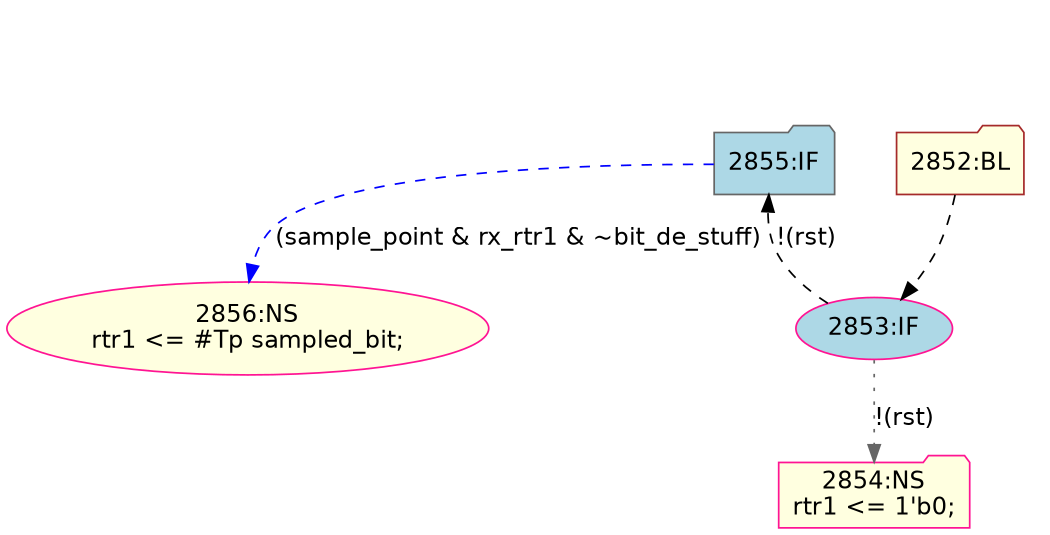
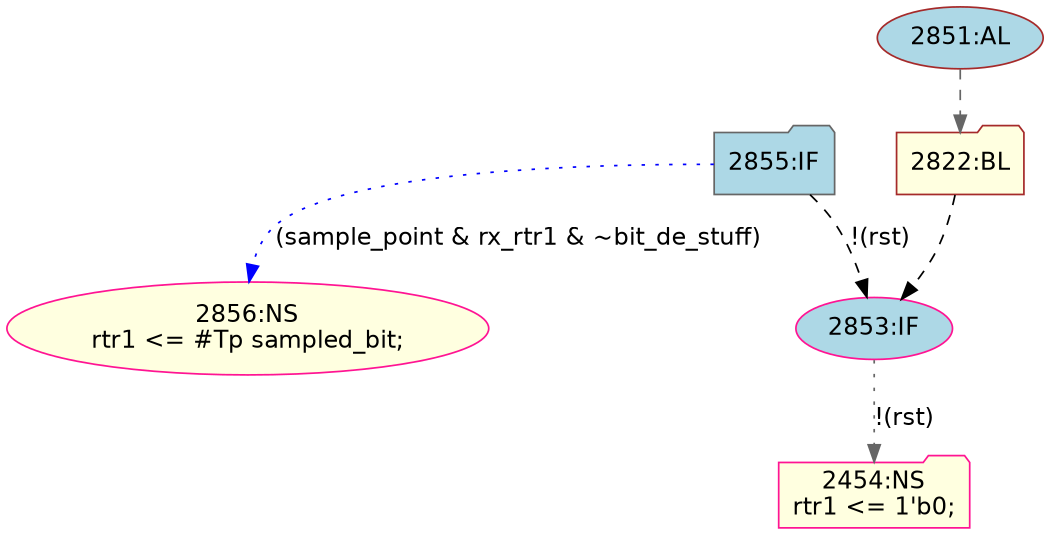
node "2851:AL": added
node "2852:BL": label "2852:BL" -> "2822:BL"
edge "2855:IF" -> "2856:NS rtr1 <= #Tp sampled_bit;": style dashed -> dotted
edge "2853:IF" -> "2855:IF": reversed
node "2854:NS rtr1 <= 1'b0;": label "2854:NS rtr1 <= 1'b0;" -> "2454:NS rtr1 <= 1'b0;"
